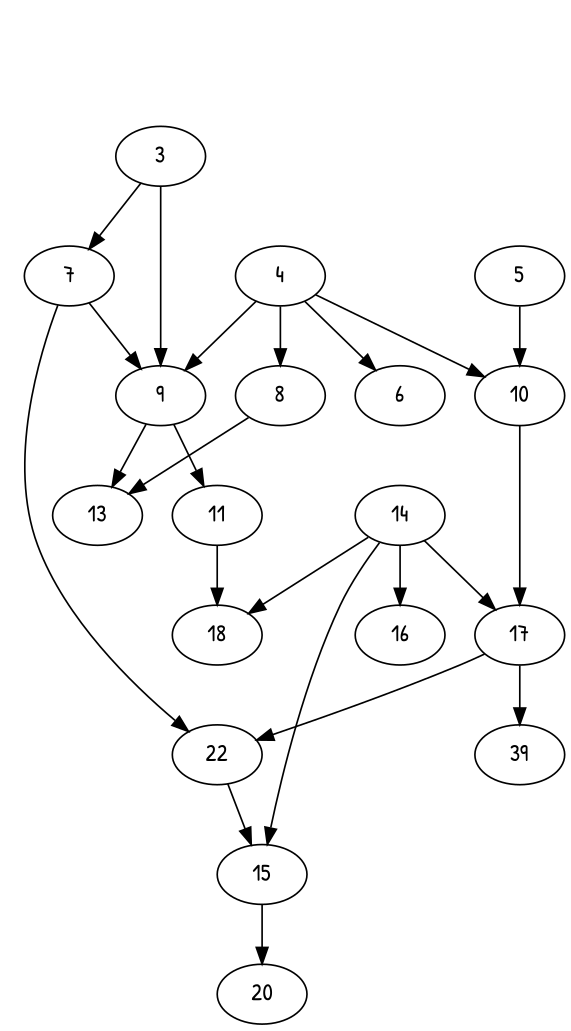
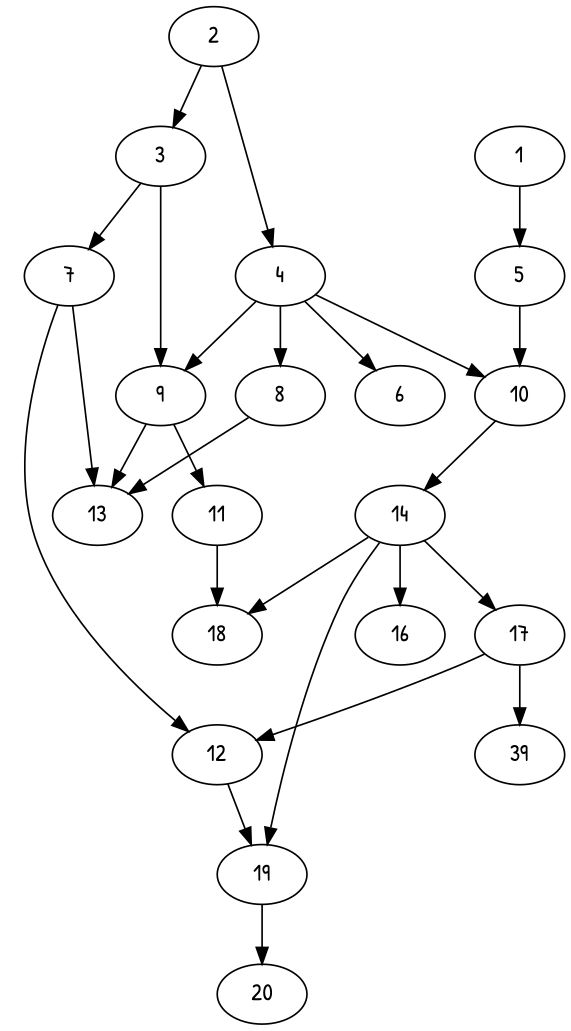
node "2": added
node "1": added
edge "7" -> "9": now "7" -> "13"
edge "10" -> "17": now "10" -> "14"
node "22": label "22" -> "12"
node "15": label "15" -> "19"
